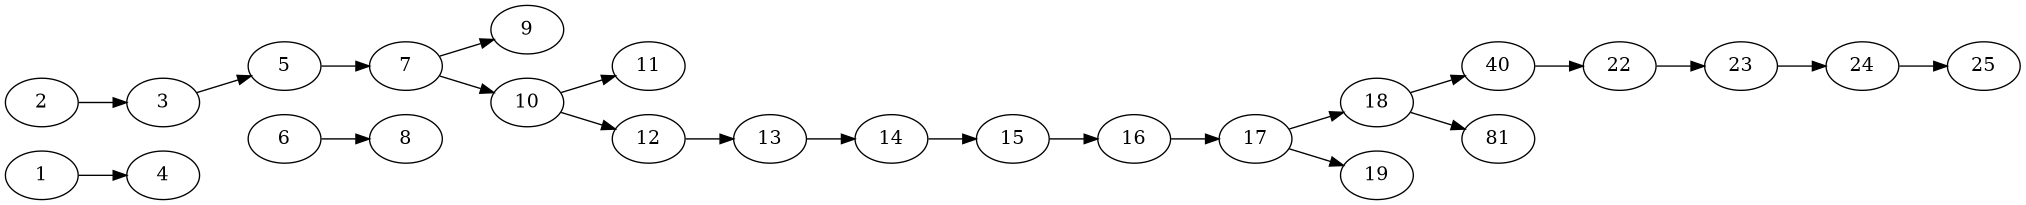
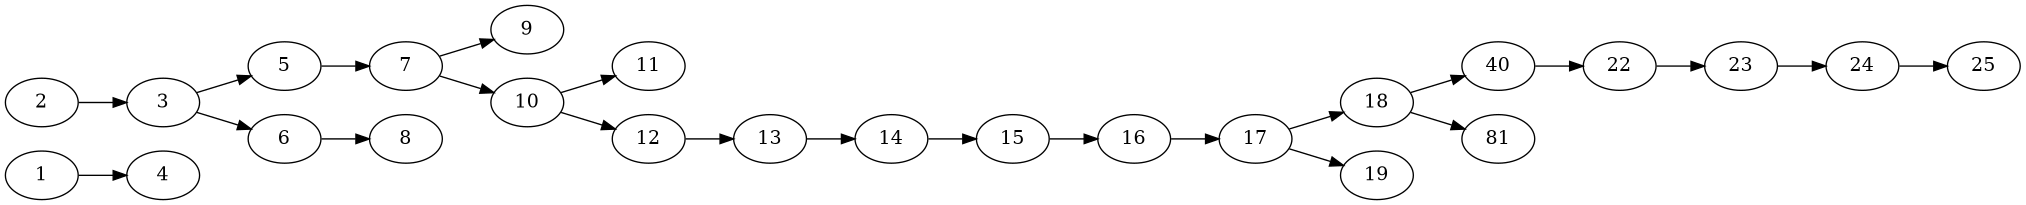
edge "3" -> "6": added
